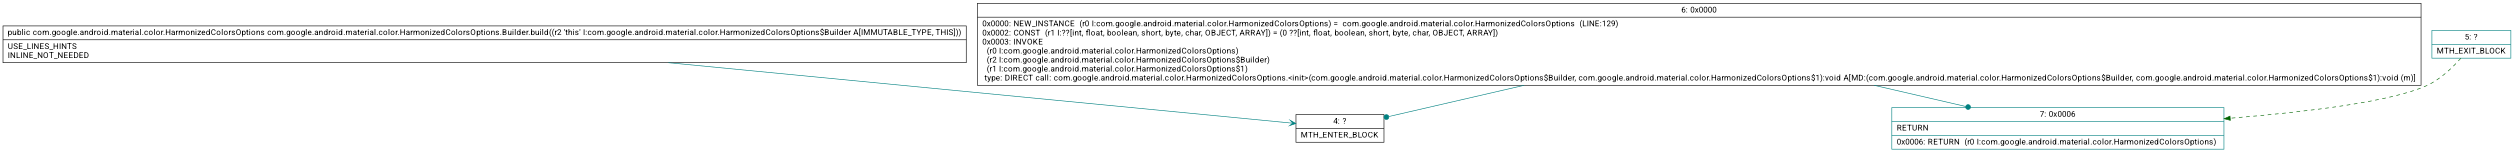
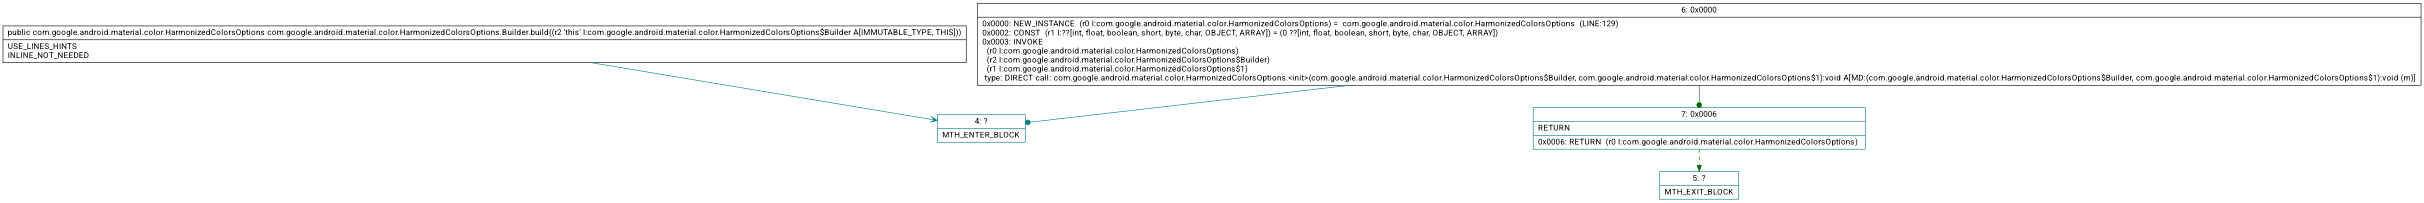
edge "6: 0x0000" -> "7: 0x0006": color teal -> darkgreen
edge "5: ?" -> "7: 0x0006": reversed
node "4: ?": color black -> teal
